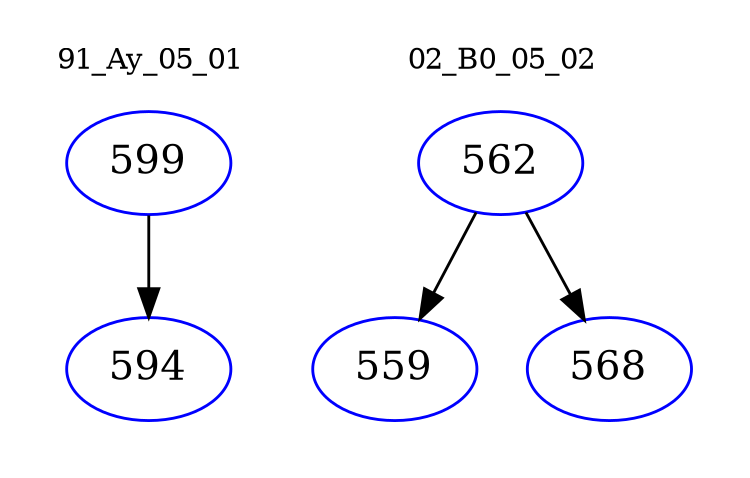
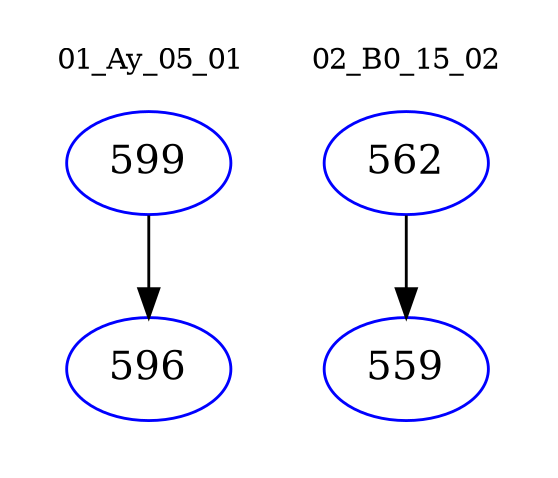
cluster "91_Ay_05_01": label "91_Ay_05_01" -> "01_Ay_05_01"
cluster "02_B0_05_02": label "02_B0_05_02" -> "02_B0_15_02"
node "594": label "594" -> "596"
node "568": removed
